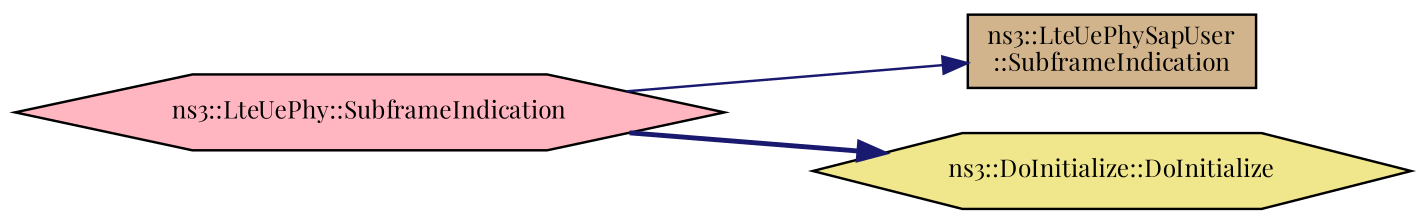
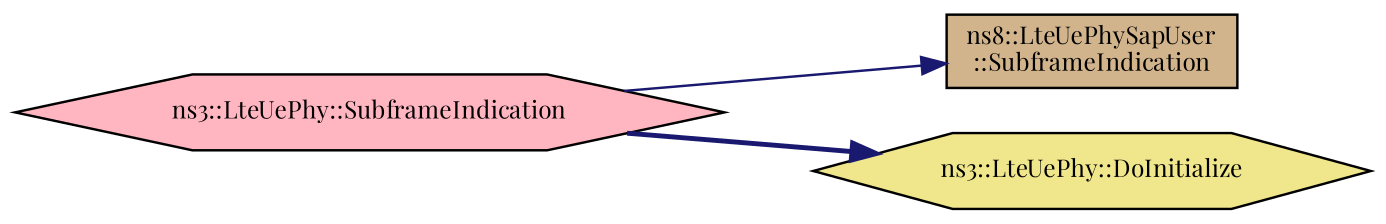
node "ns3::LteUePhySapUser ::SubframeIndication": label "ns3::LteUePhySapUser ::SubframeIndication" -> "ns8::LteUePhySapUser ::SubframeIndication"
node "ns3::DoInitialize::DoInitialize": label "ns3::DoInitialize::DoInitialize" -> "ns3::LteUePhy::DoInitialize"
